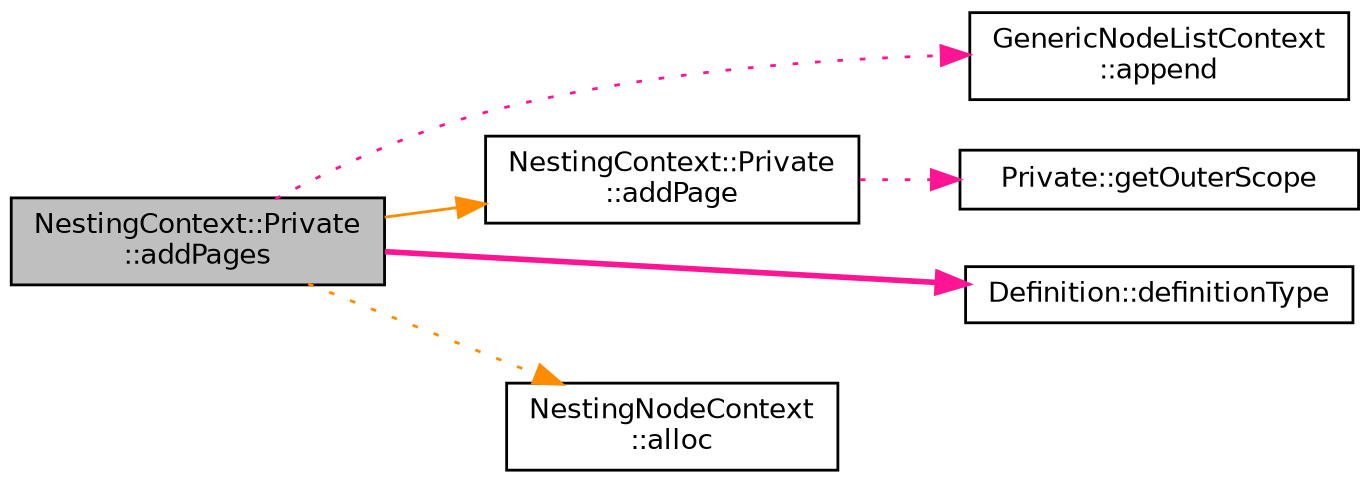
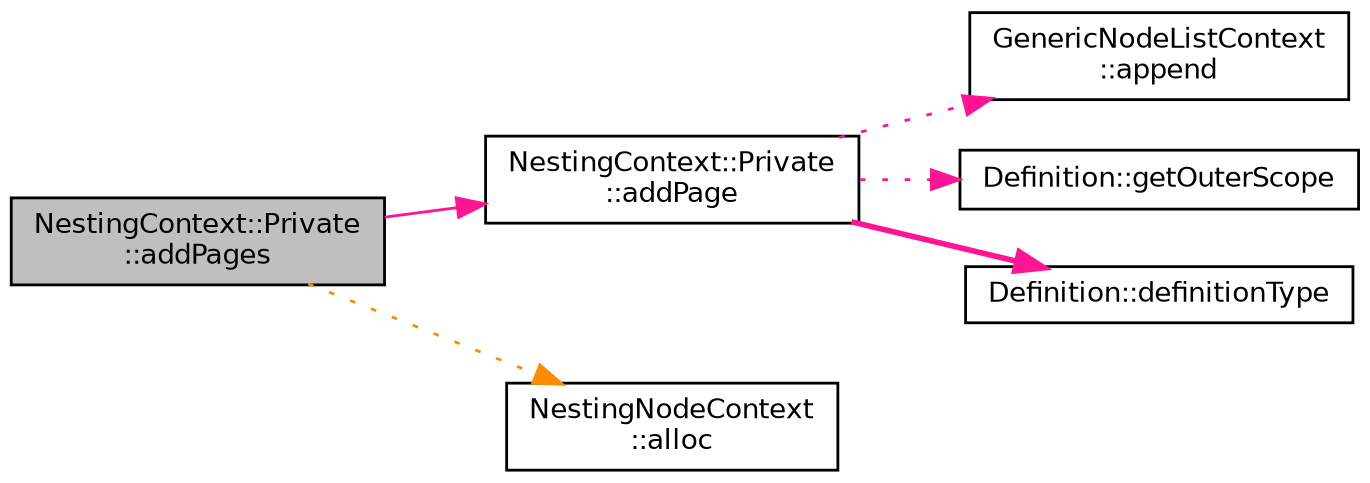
edge "NestingContext::Private ::addPages" -> "GenericNodeListContext ::append": now "NestingContext::Private ::addPage" -> "GenericNodeListContext ::append"
node "Private::getOuterScope": label "Private::getOuterScope" -> "Definition::getOuterScope"
edge "NestingContext::Private ::addPages" -> "NestingContext::Private ::addPage": color darkorange -> deeppink
edge "NestingContext::Private ::addPages" -> "Definition::definitionType": now "NestingContext::Private ::addPage" -> "Definition::definitionType"
